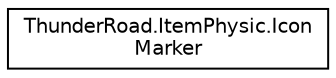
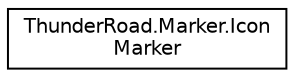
node "ThunderRoad.ItemPhysic.Icon Marker": label "ThunderRoad.ItemPhysic.Icon Marker" -> "ThunderRoad.Marker.Icon Marker"
